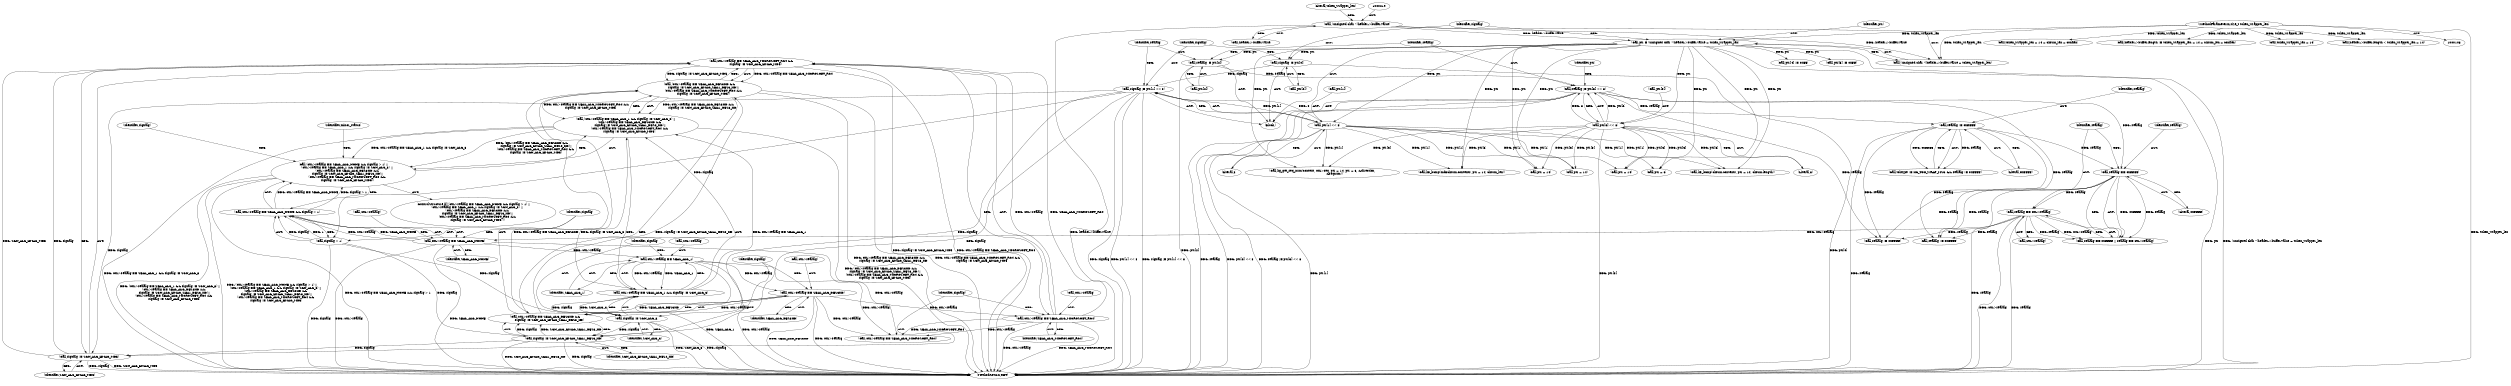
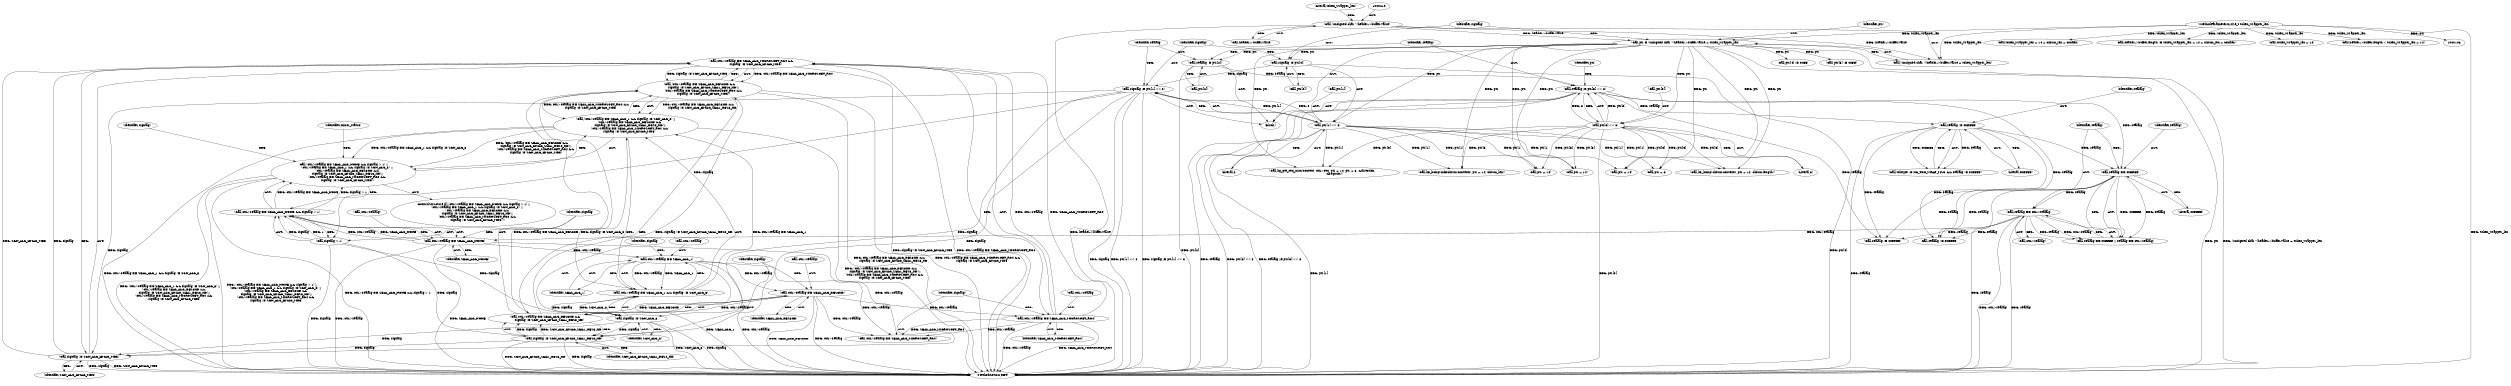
edge "(MethodParameterIn,size_t token_wrapper_len)" -> "1000108": label "AST: " -> "DDG: ptr"
edge "(Call,signalg  = ptr[0])" -> "(Block,)": now "(Call,signalg  = ptr[0])" -> "(Call,ptr[1] << 8)"
edge "(Call,signalg != SGN_ALG_3)" -> "(Call,signalg != SGN_ALG_HMAC_MD5)": added, label "DDG: signalg"
